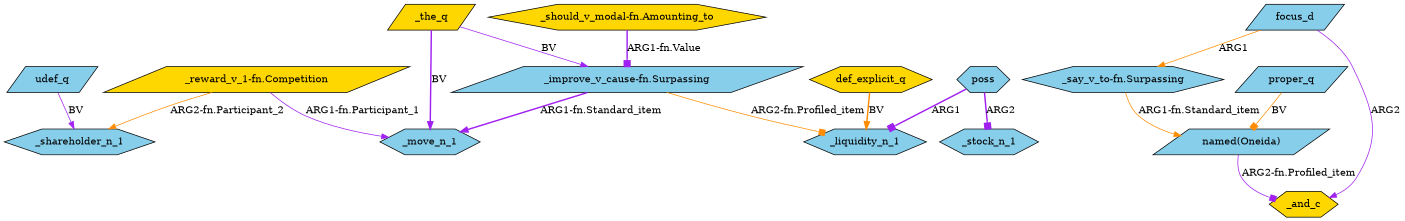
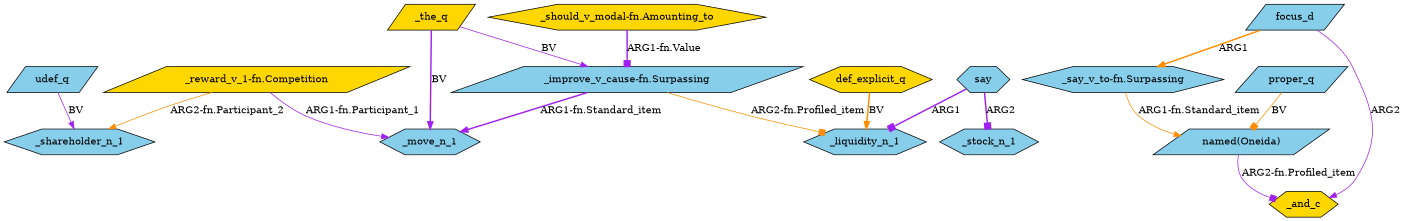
edge "focus_d" -> "_say_v_to-fn.Surpassing": style solid -> bold
node "poss": label "poss" -> "say"
